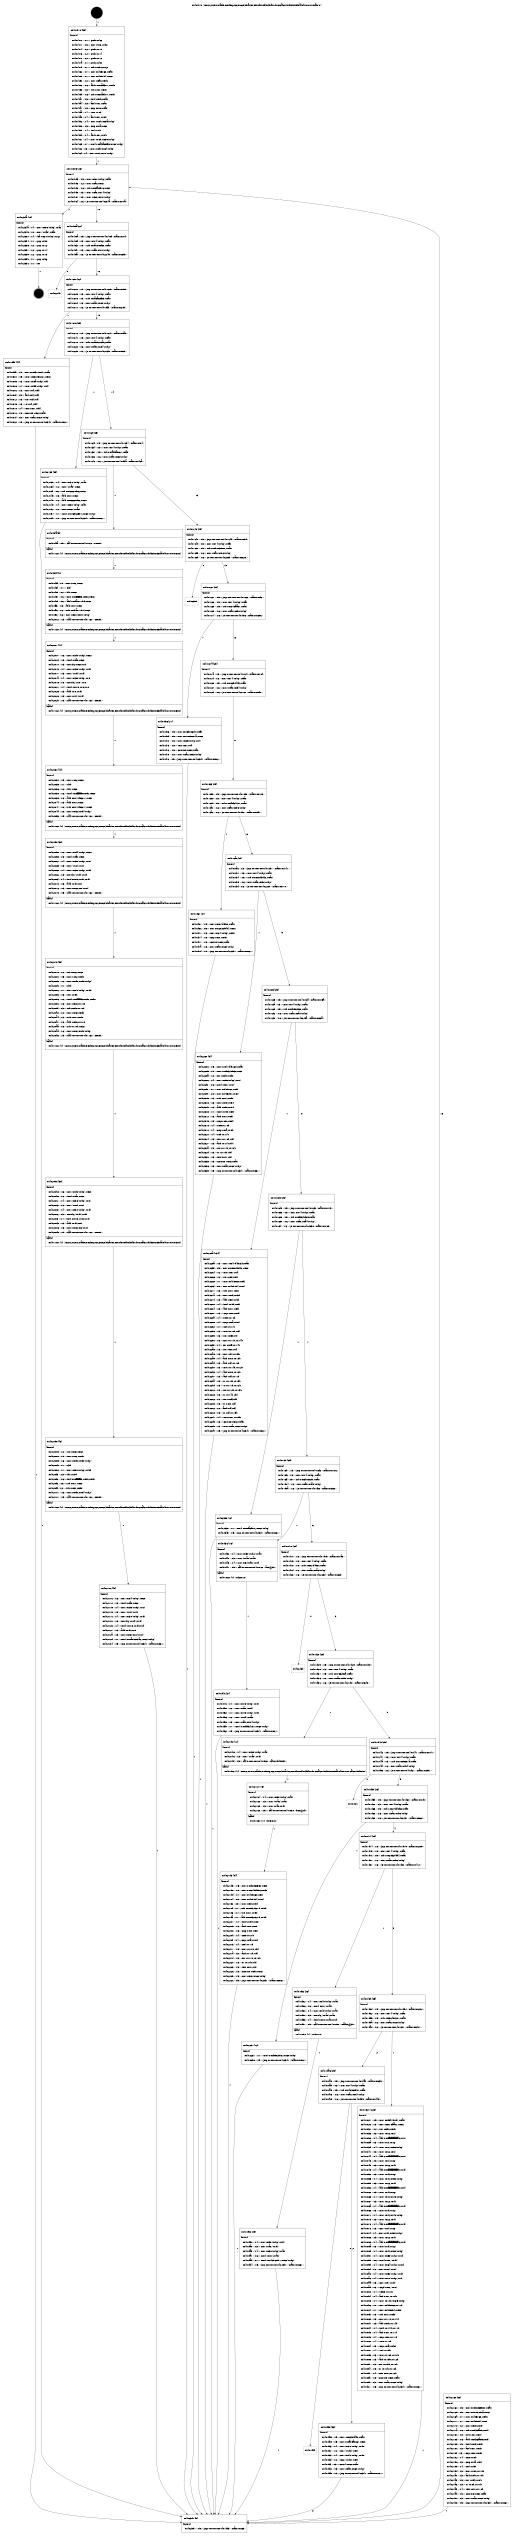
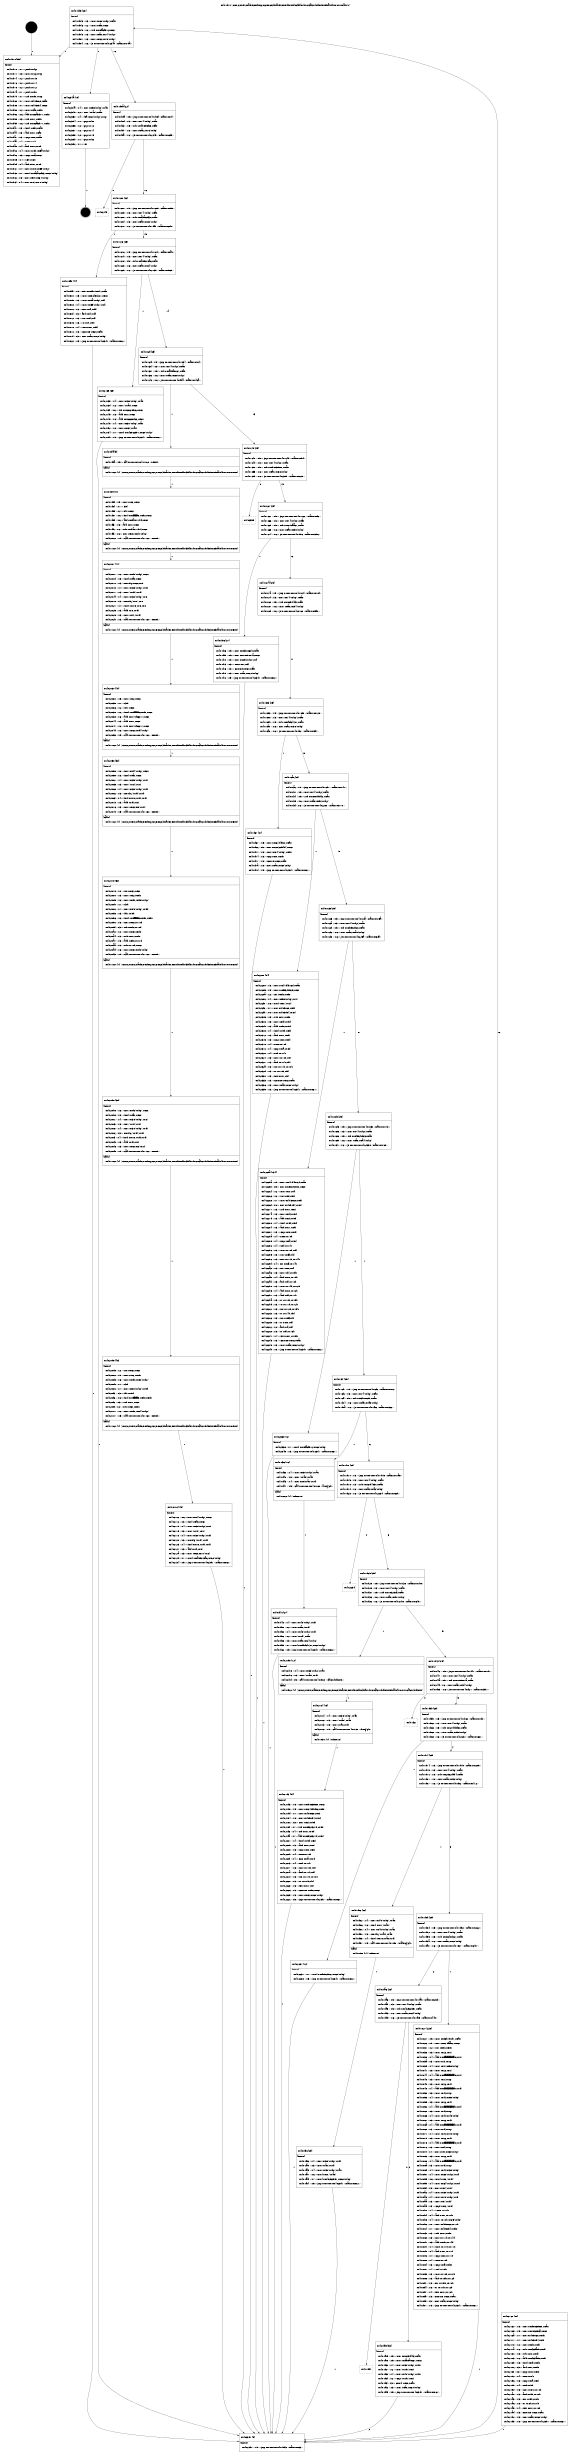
edge "0x401b70 [99]" -> "0x401bd3 [23]": reversed
